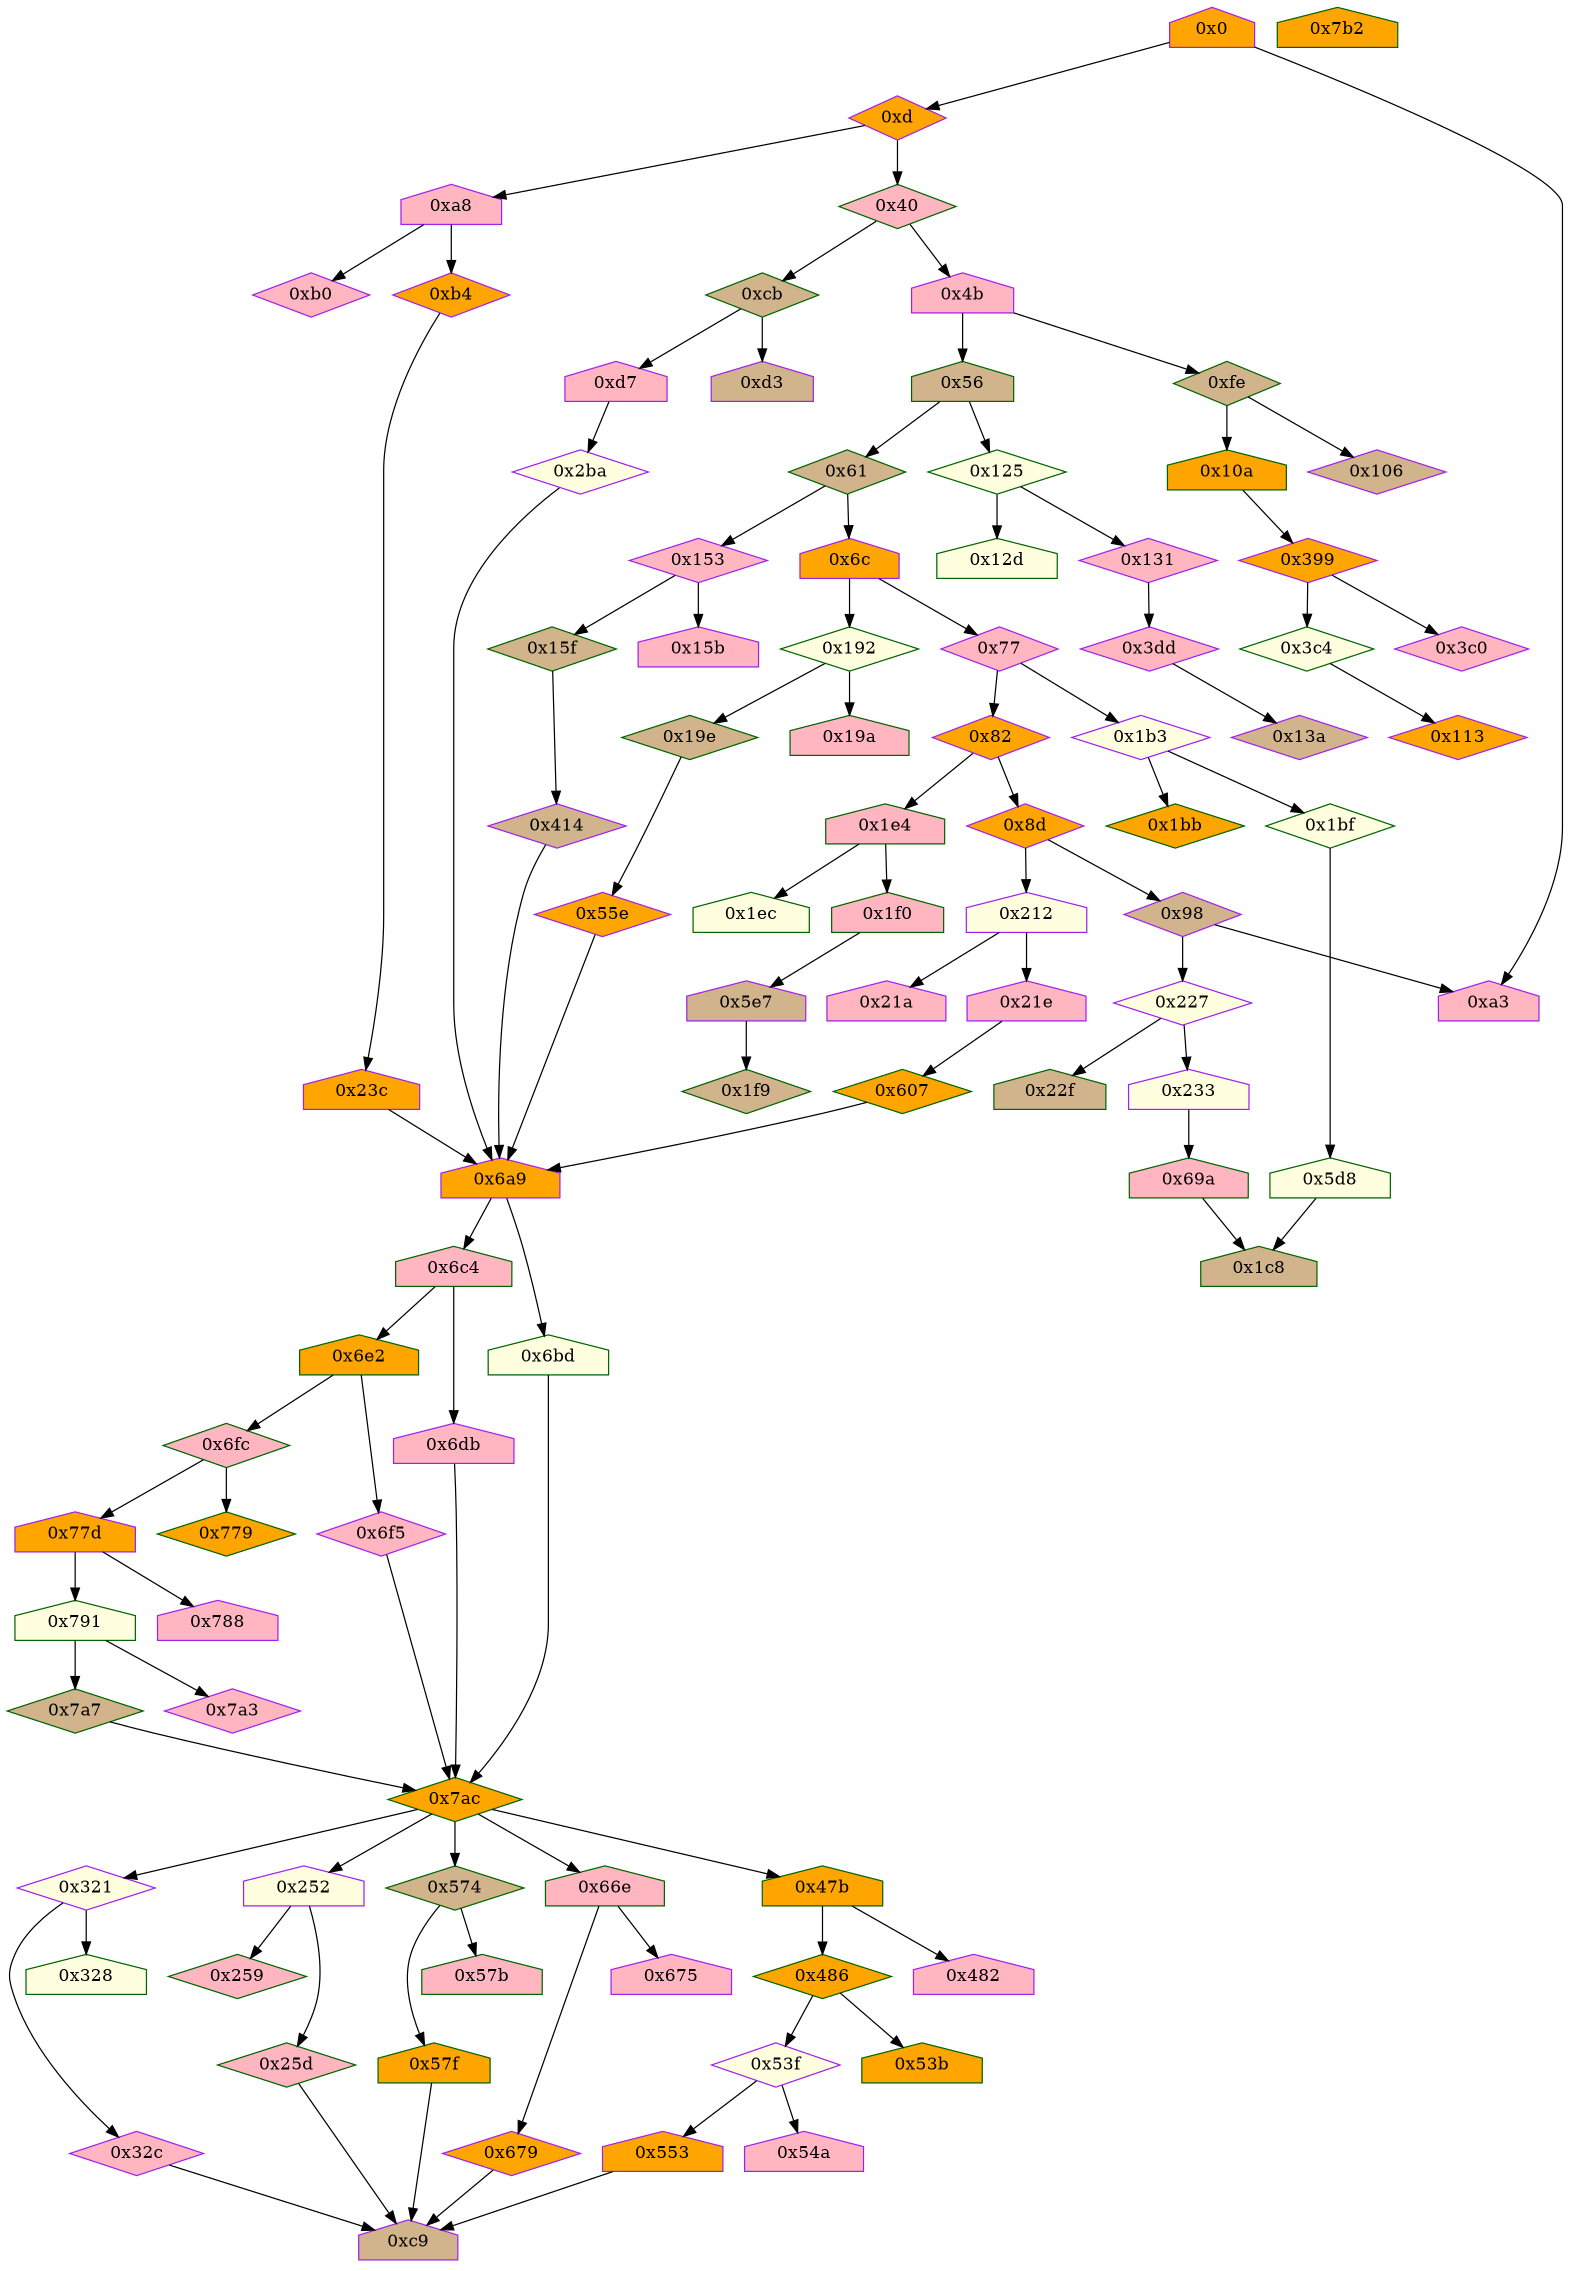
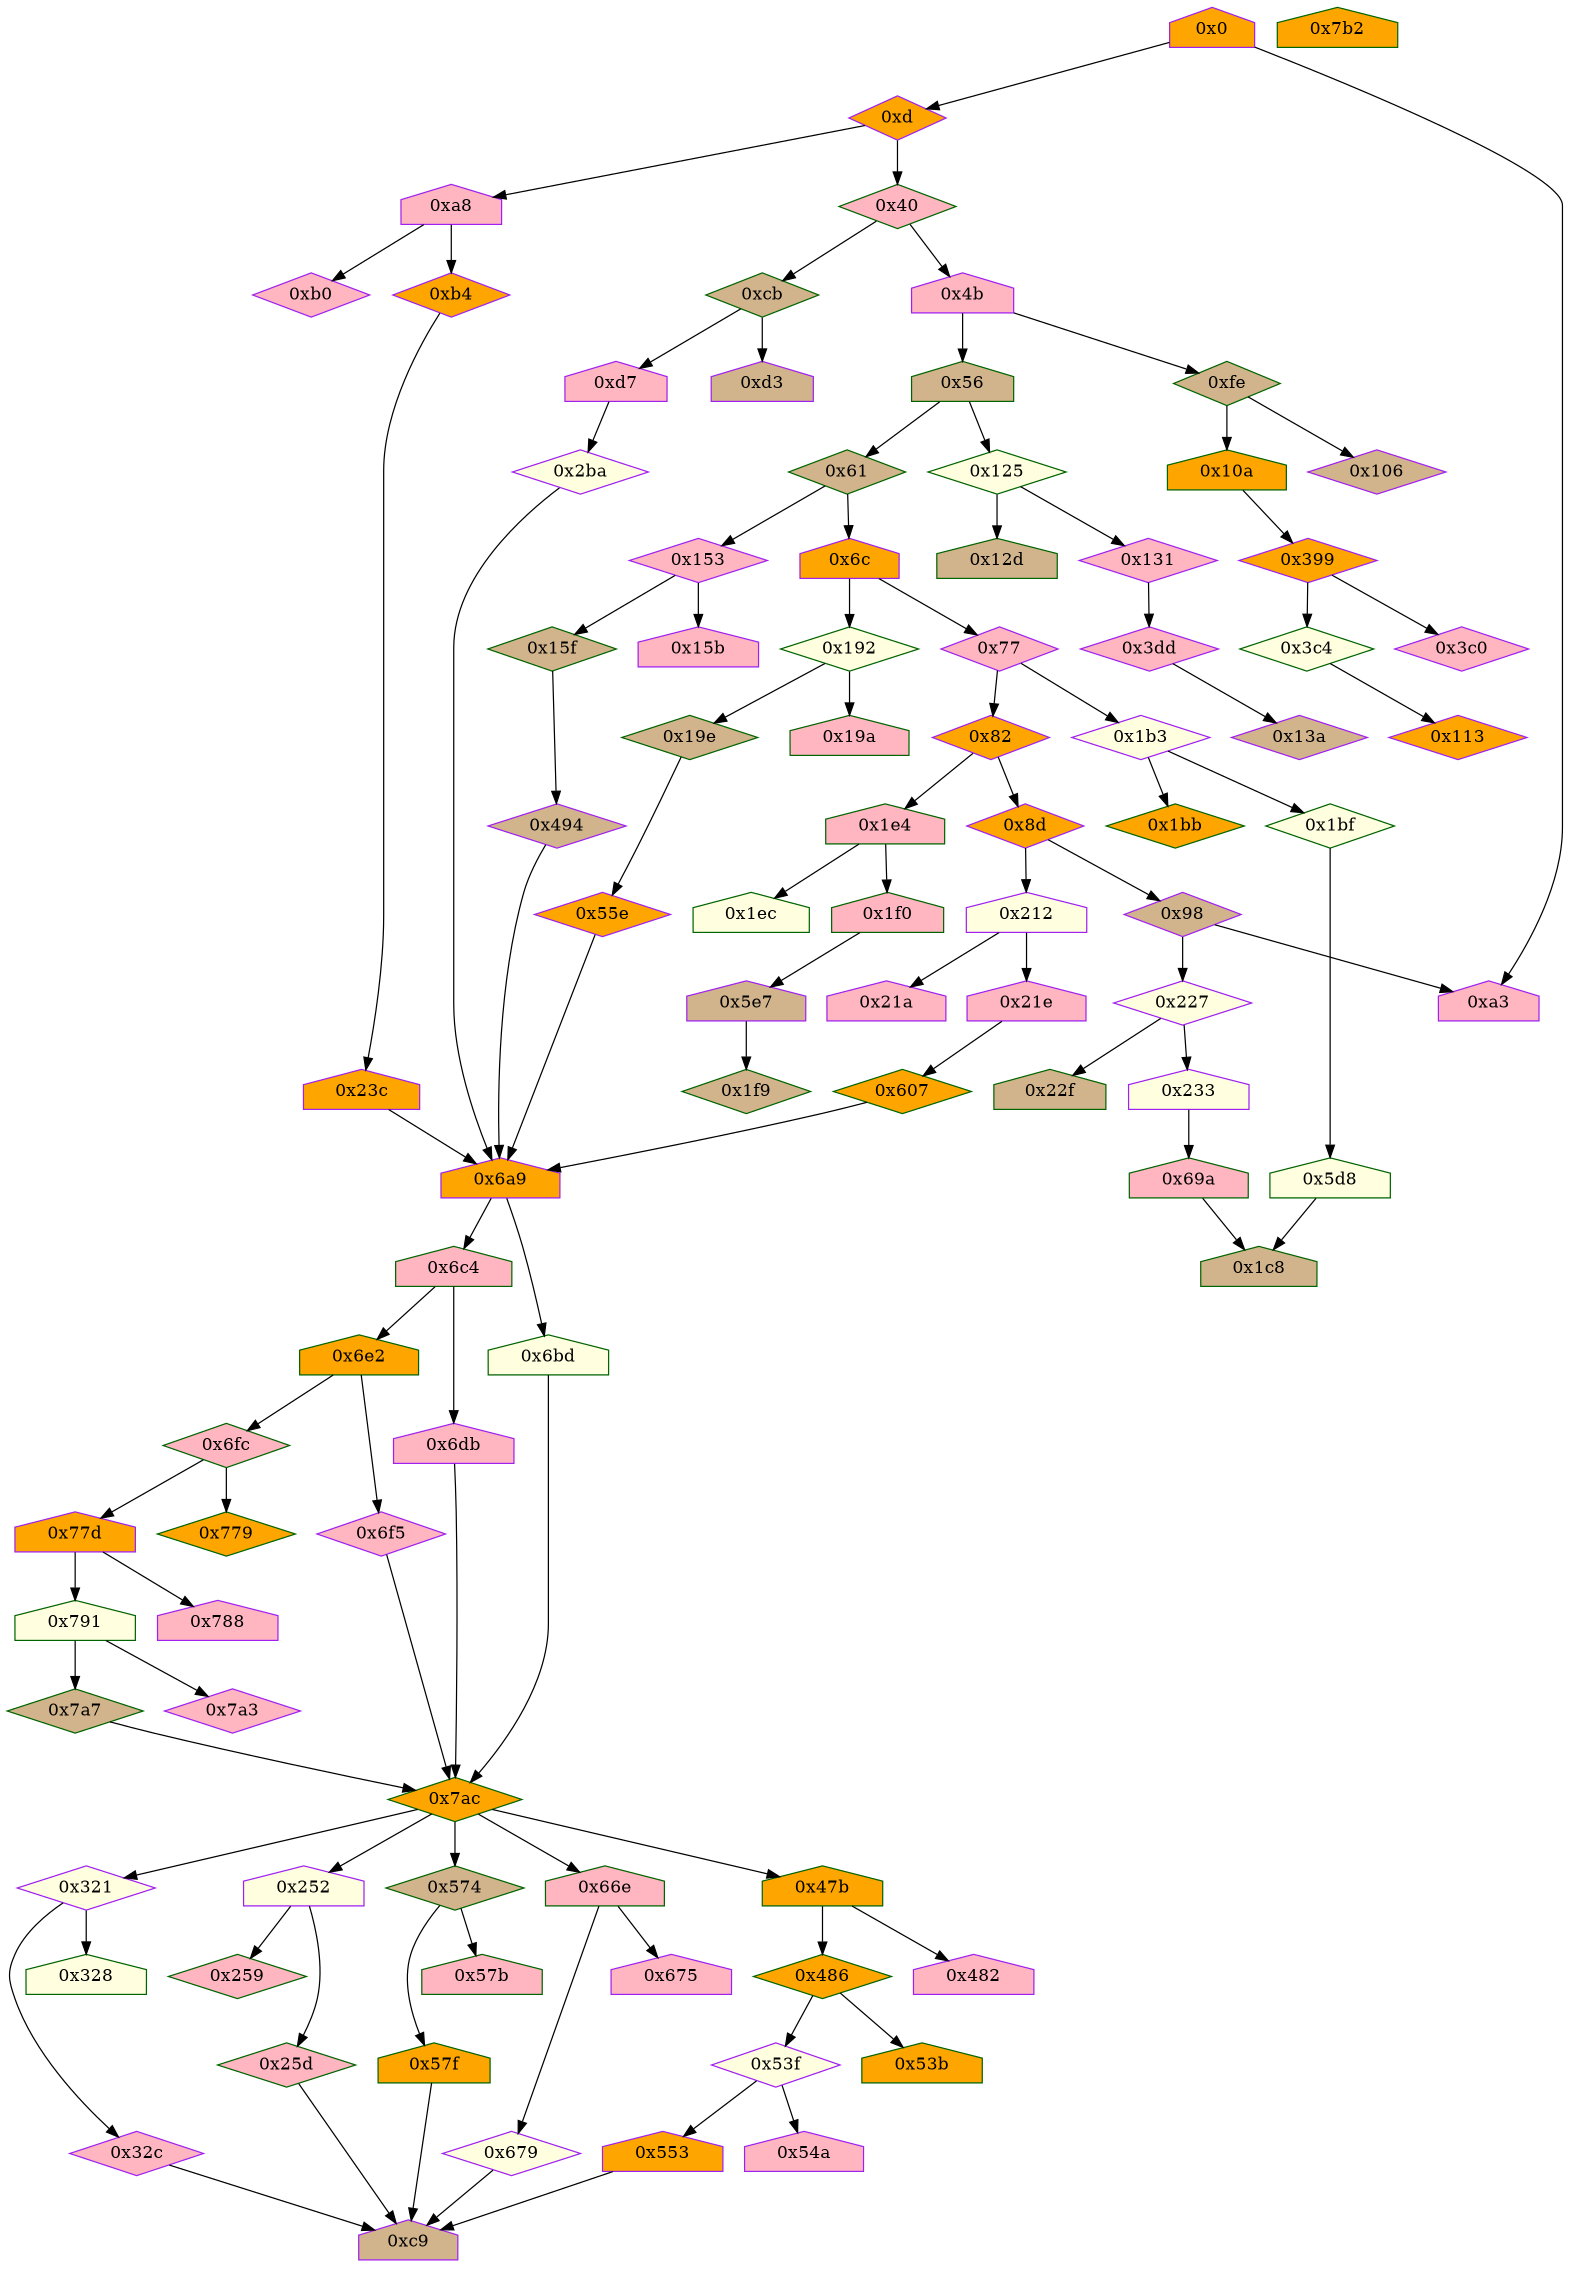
node "0x12d": fillcolor lightyellow -> tan
node "0x414": label "0x414" -> "0x494"
node "0x679": fillcolor orange -> lightyellow
